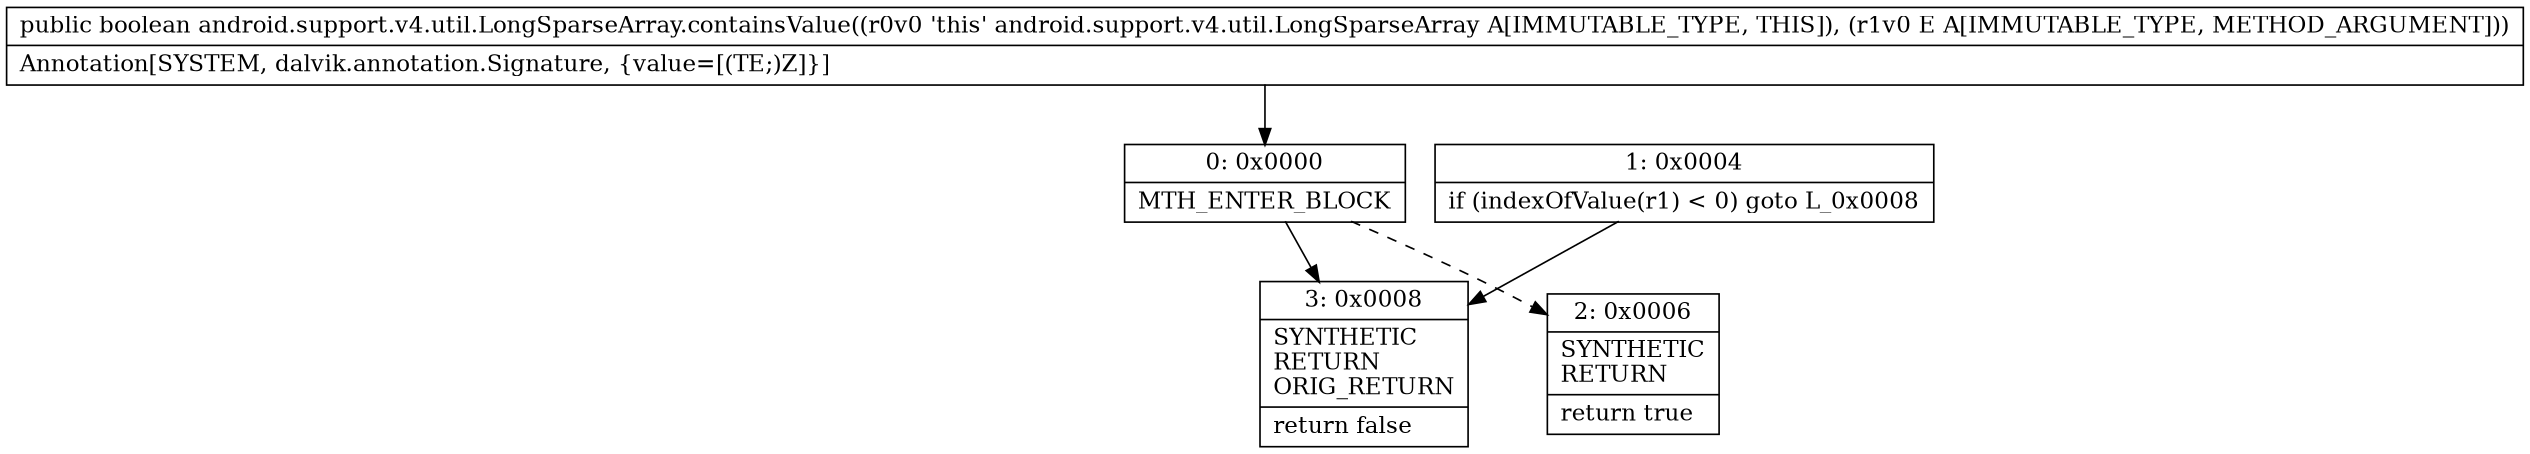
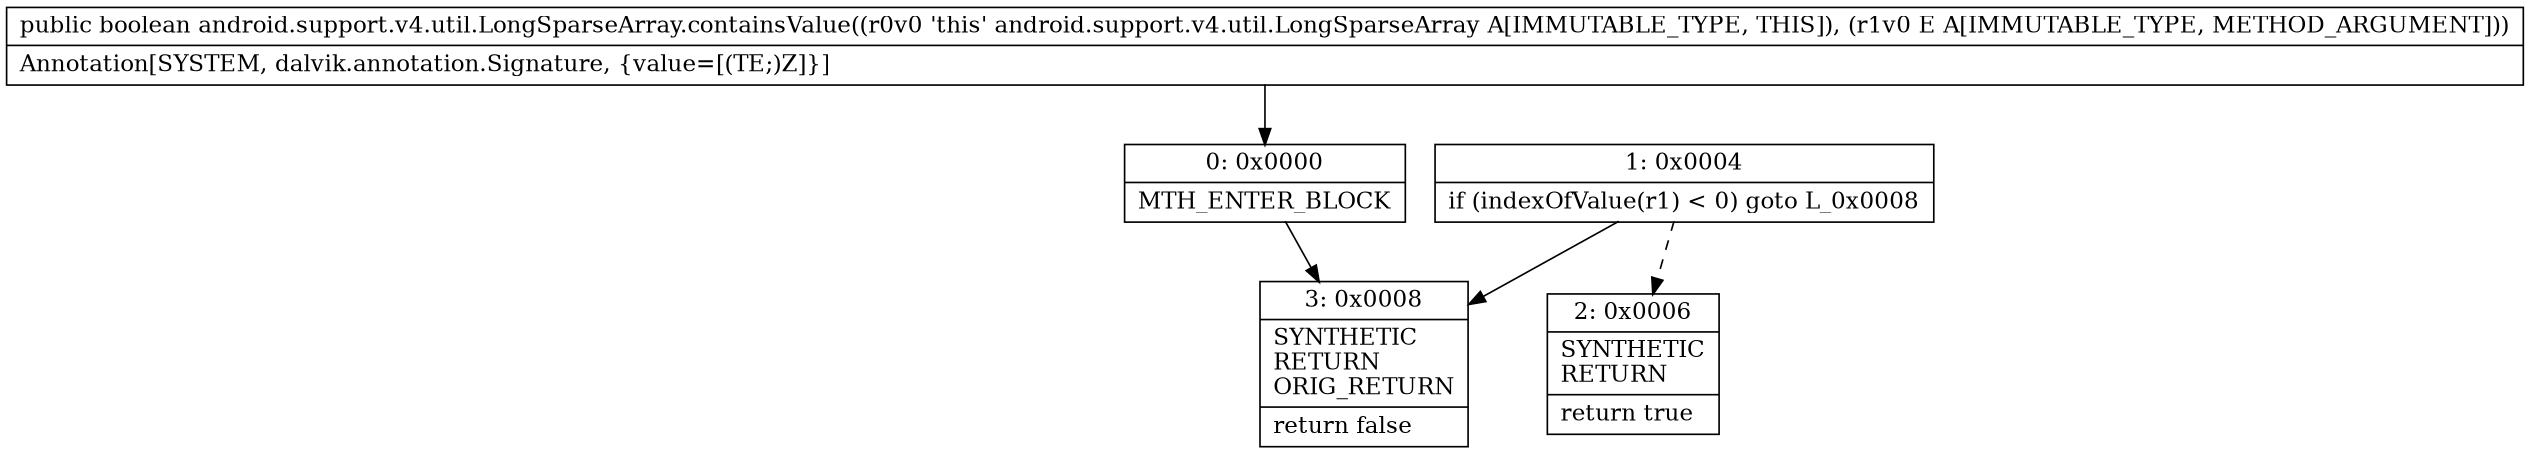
edge "0: 0x0000" -> "2: 0x0006": now "1: 0x0004" -> "2: 0x0006"
